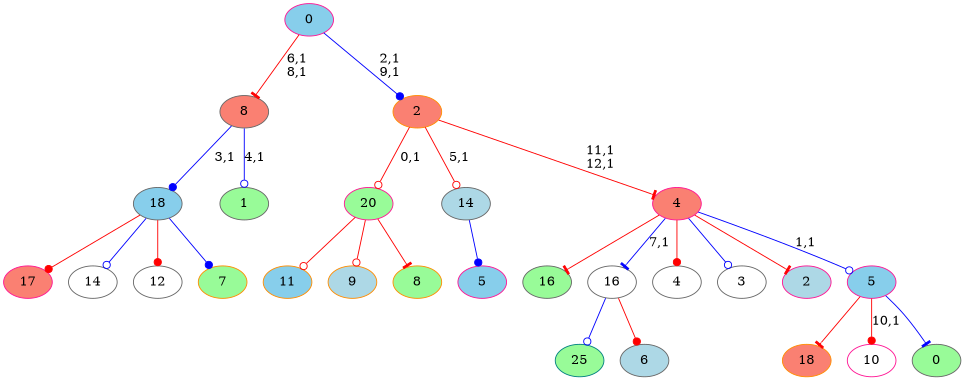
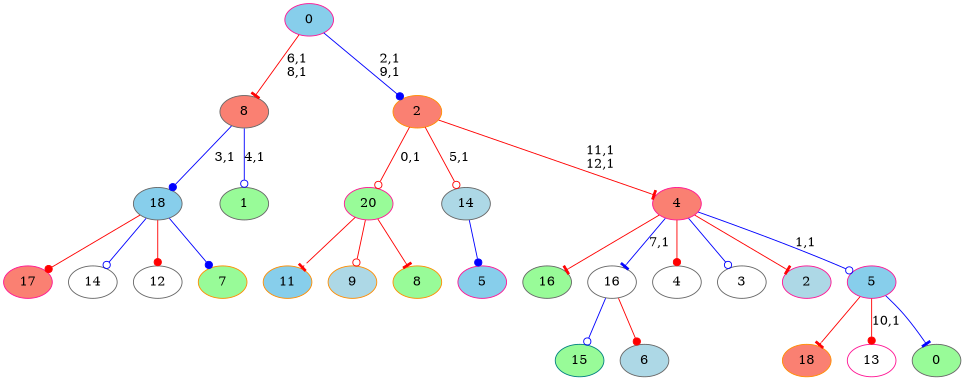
edge "20" -> "11": arrowhead odot -> tee
node "25": label "25" -> "15"
node "10": label "10" -> "13"
